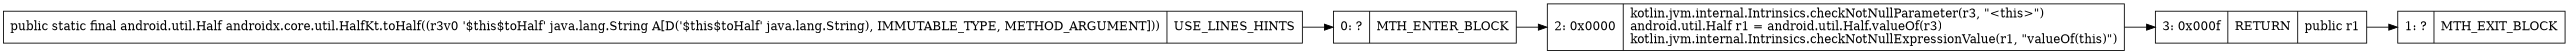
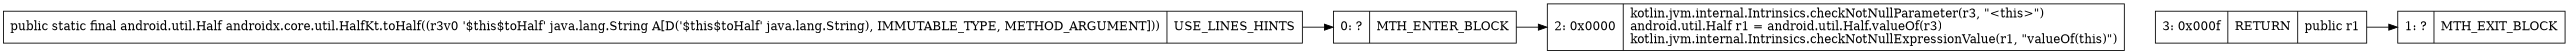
edge "2: 0x0000" -> "3: 0x000f": removed
